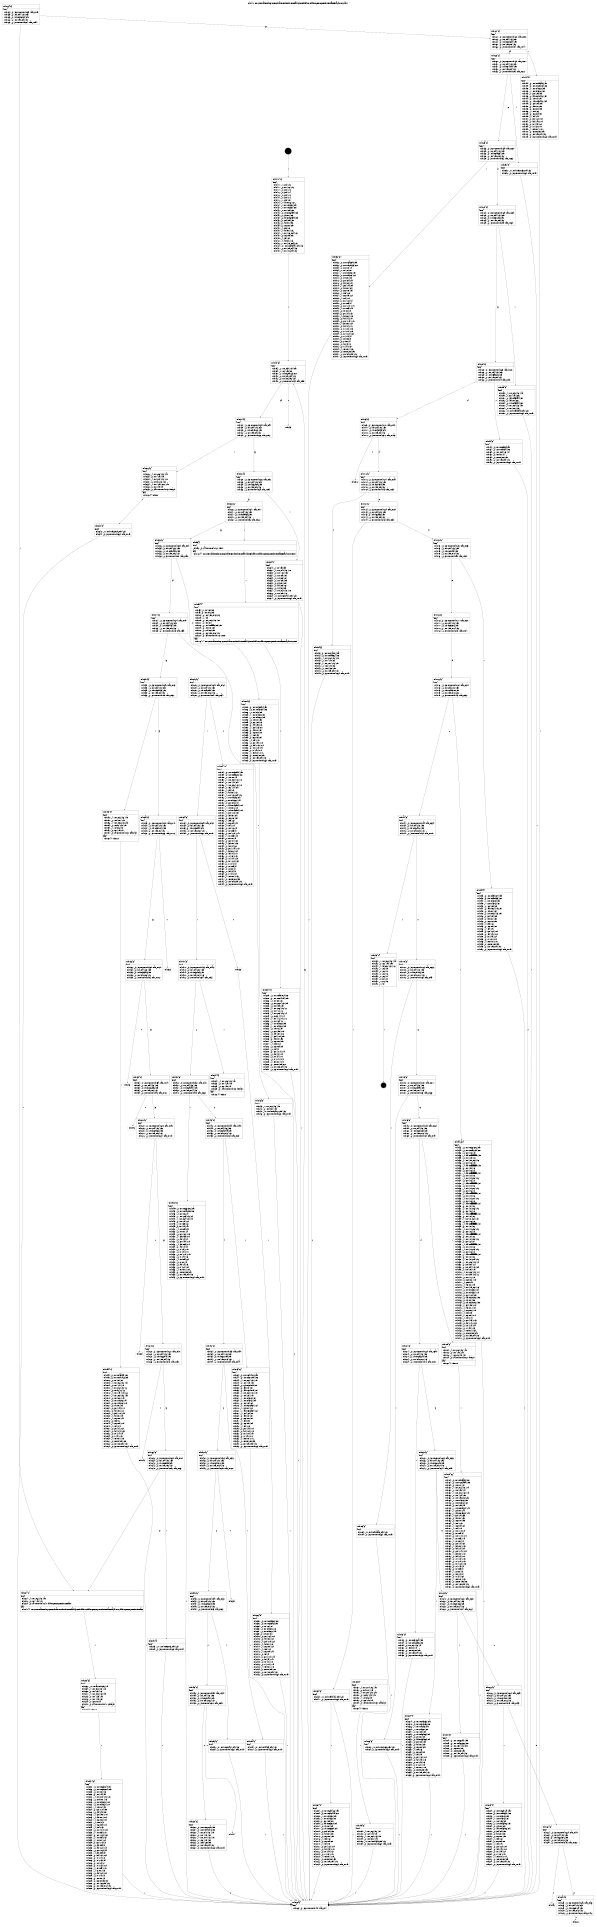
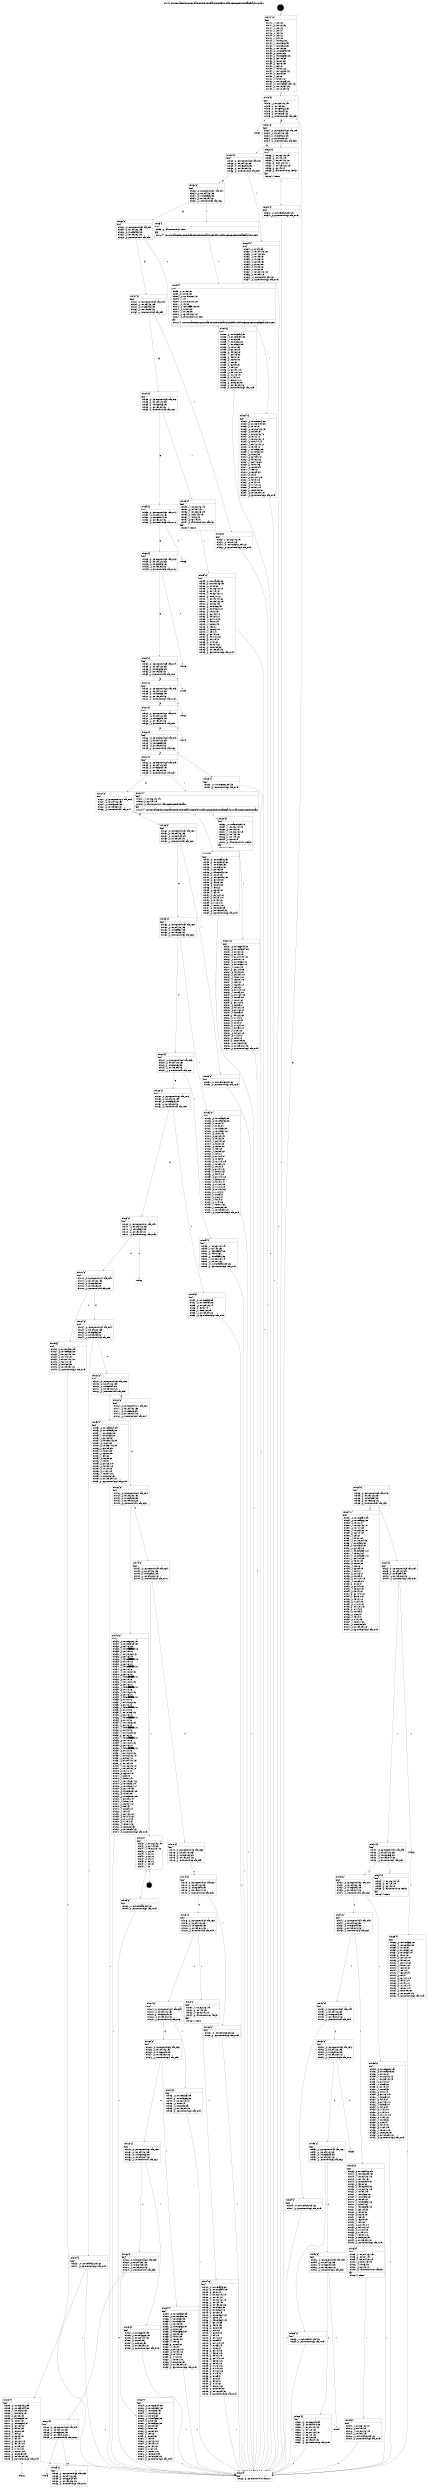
edge "0x4017c0 [28]" -> "0x401e6f [15]": now "0x40248b [24]" -> "0x401e6f [15]"
edge "0x401638 [28]" -> "0x402224 [12]": now "0x401638 [28]" -> "0x401654 [28]"
edge "0x4018a0 [28]" -> "0x402608": now "0x4020e4 [91]" -> "0x402608"
